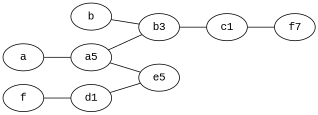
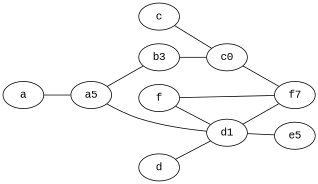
node "b": removed
node "c": added
node "c1": label "c1" -> "c0"
edge "a5" -- "e5": now "a5" -- "d1"
edge "f7" -- "f": added
edge "f7" -- "d1": added
node "d": added
